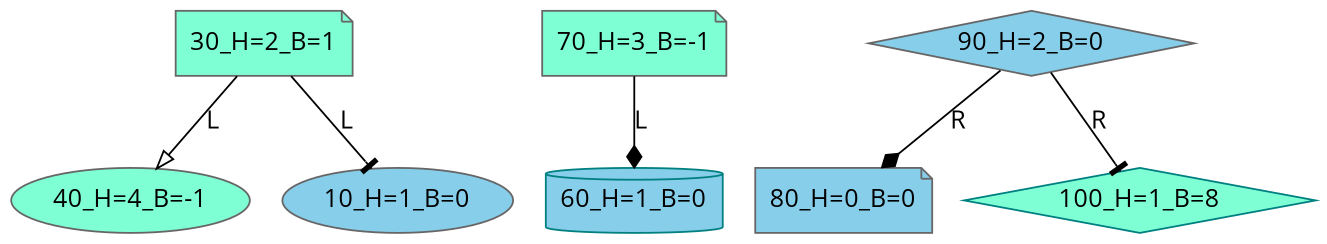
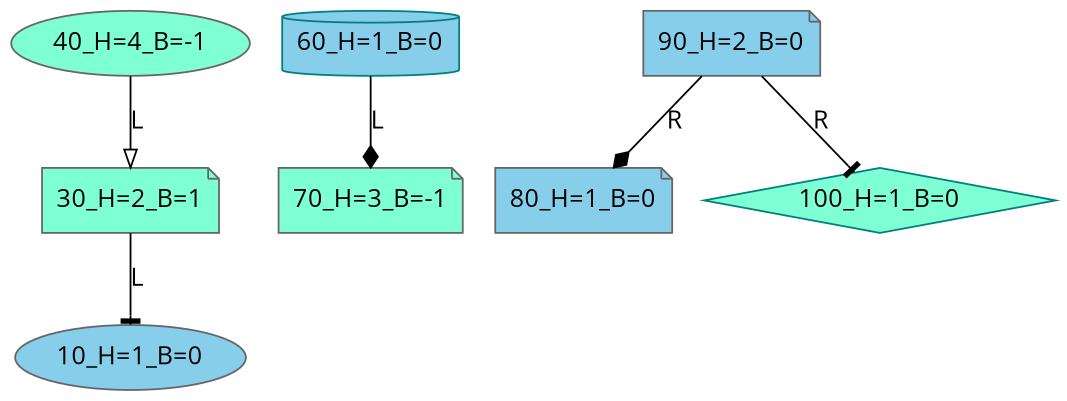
node "90_H=2_B=0": shape diamond -> note
edge "70_H=3_B=-1" -> "60_H=1_B=0": reversed
edge "30_H=2_B=1" -> "40_H=4_B=-1": reversed
node "80_H=0_B=0": label "80_H=0_B=0" -> "80_H=1_B=0"
node "100_H=1_B=8": label "100_H=1_B=8" -> "100_H=1_B=0"
